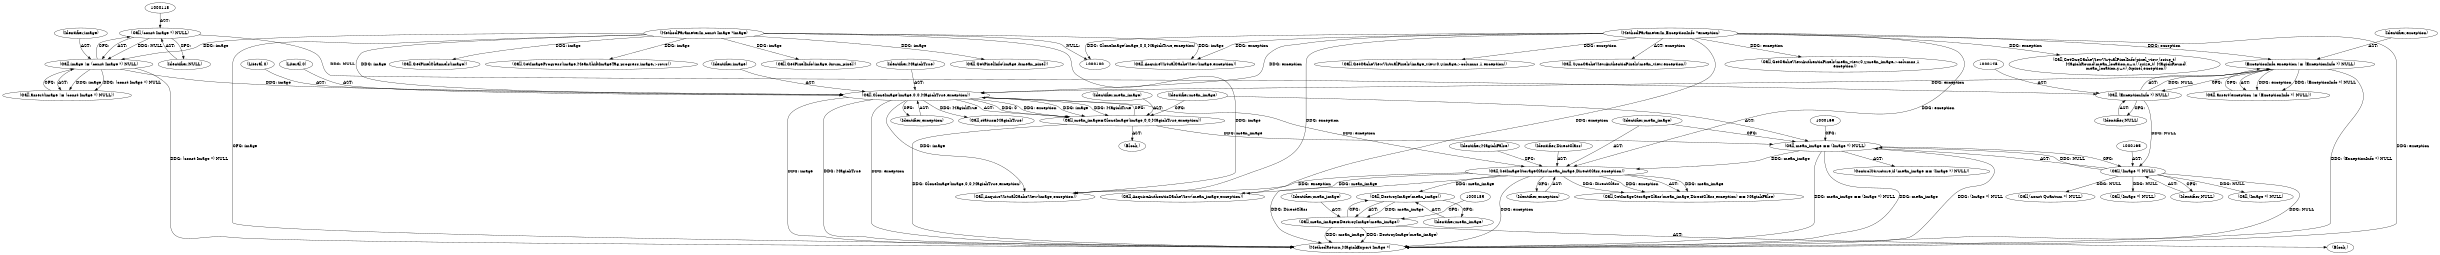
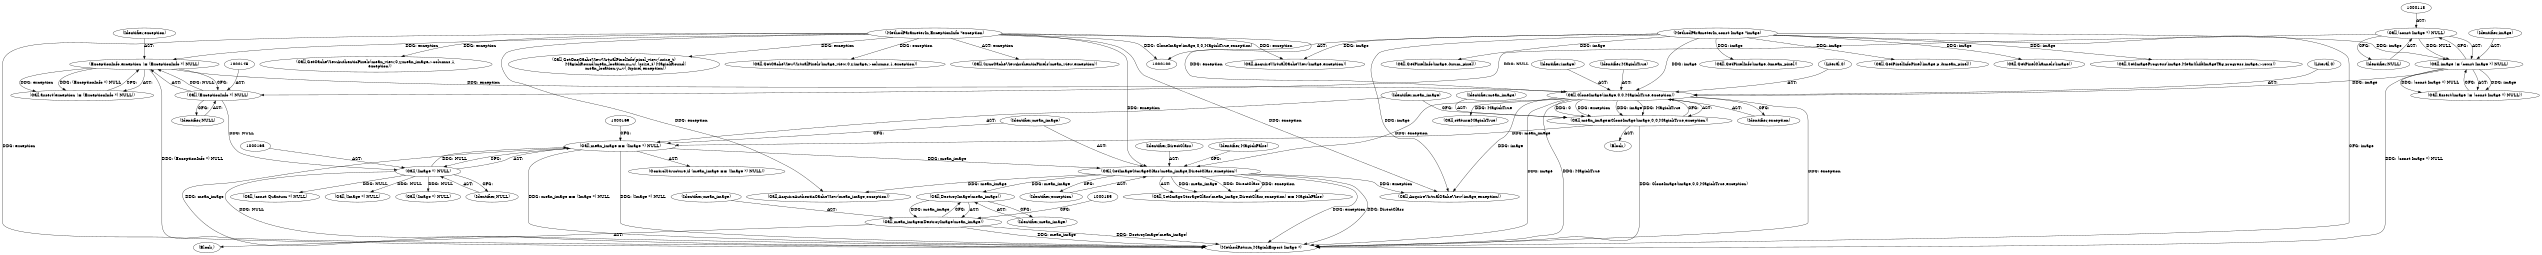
edge "(MethodParameterIn,const Image *image)" -> "1000100": label "NULL: " -> "AST: "
node "(Call,GetPixelInfoPixel(image,p,&mean_pixel))": added
